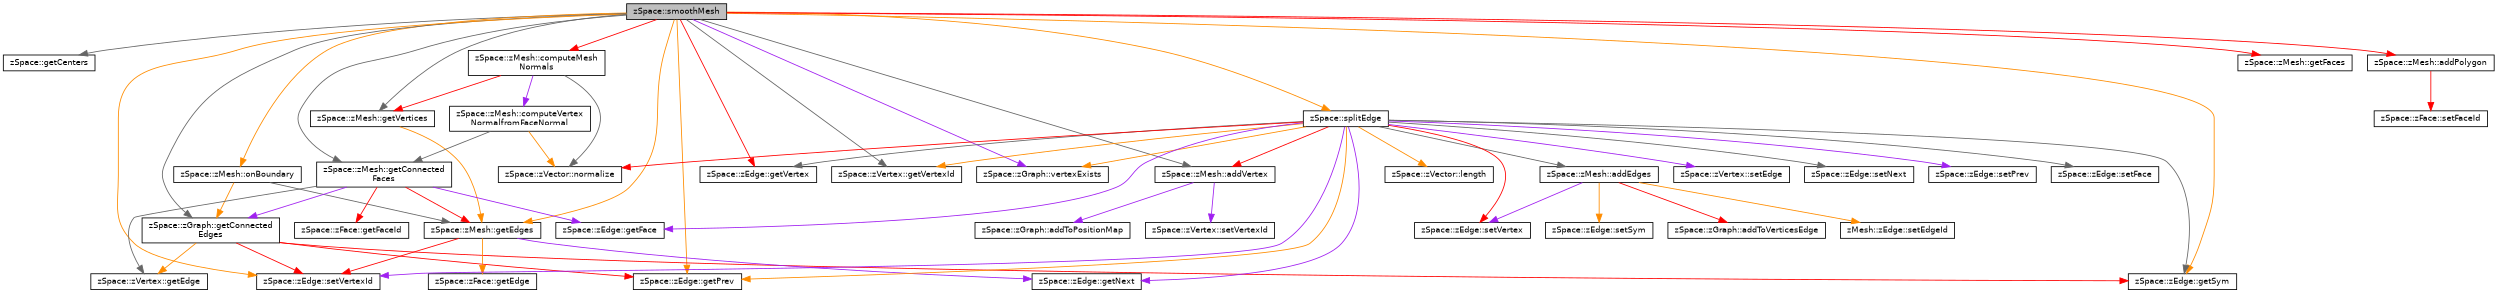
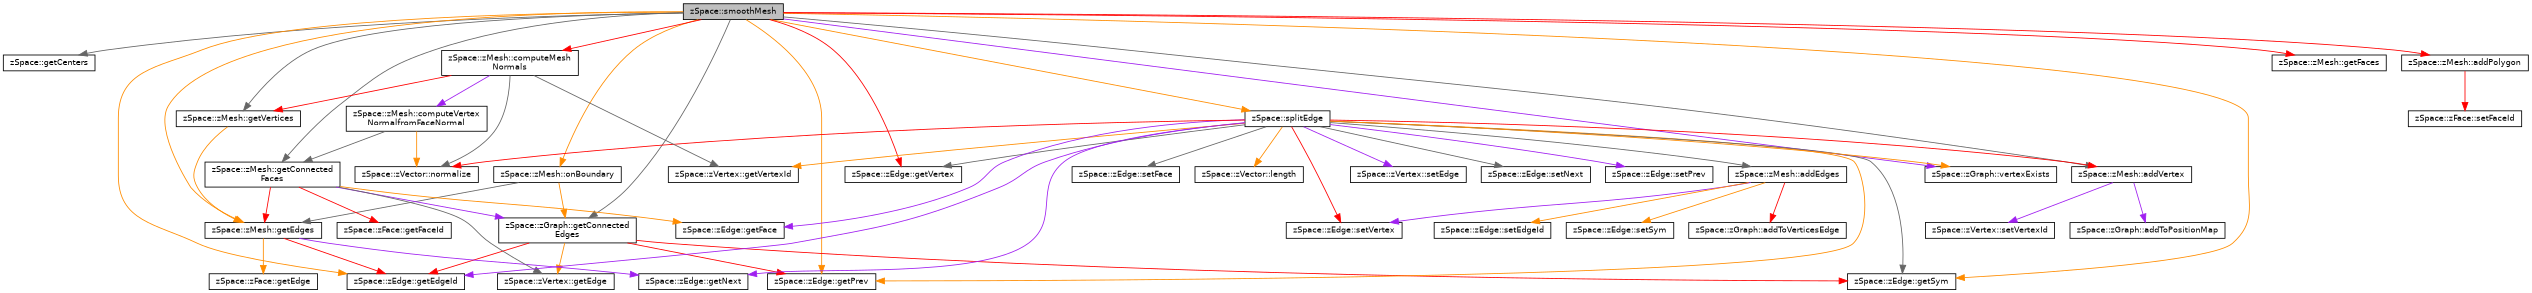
edge "zSpace::smoothMesh" -> "zSpace::zVertex::getVertexId": now "zSpace::zMesh::computeMesh Normals" -> "zSpace::zVertex::getVertexId"
edge "zSpace::zMesh::getConnected Faces" -> "zSpace::zEdge::getFace": color purple -> darkorange
node "zMesh::zEdge::setEdgeId": label "zMesh::zEdge::setEdgeId" -> "zSpace::zEdge::setEdgeId"
node "zSpace::zEdge::setVertexId": label "zSpace::zEdge::setVertexId" -> "zSpace::zEdge::getEdgeId"
